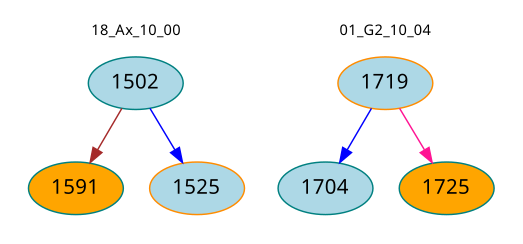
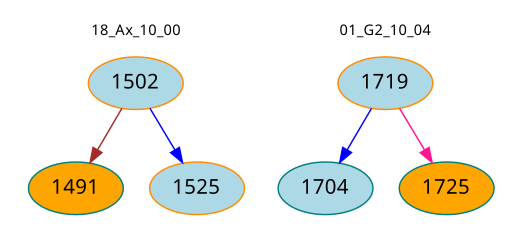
node "1502": color teal -> darkorange
node "1591": label "1591" -> "1491"
